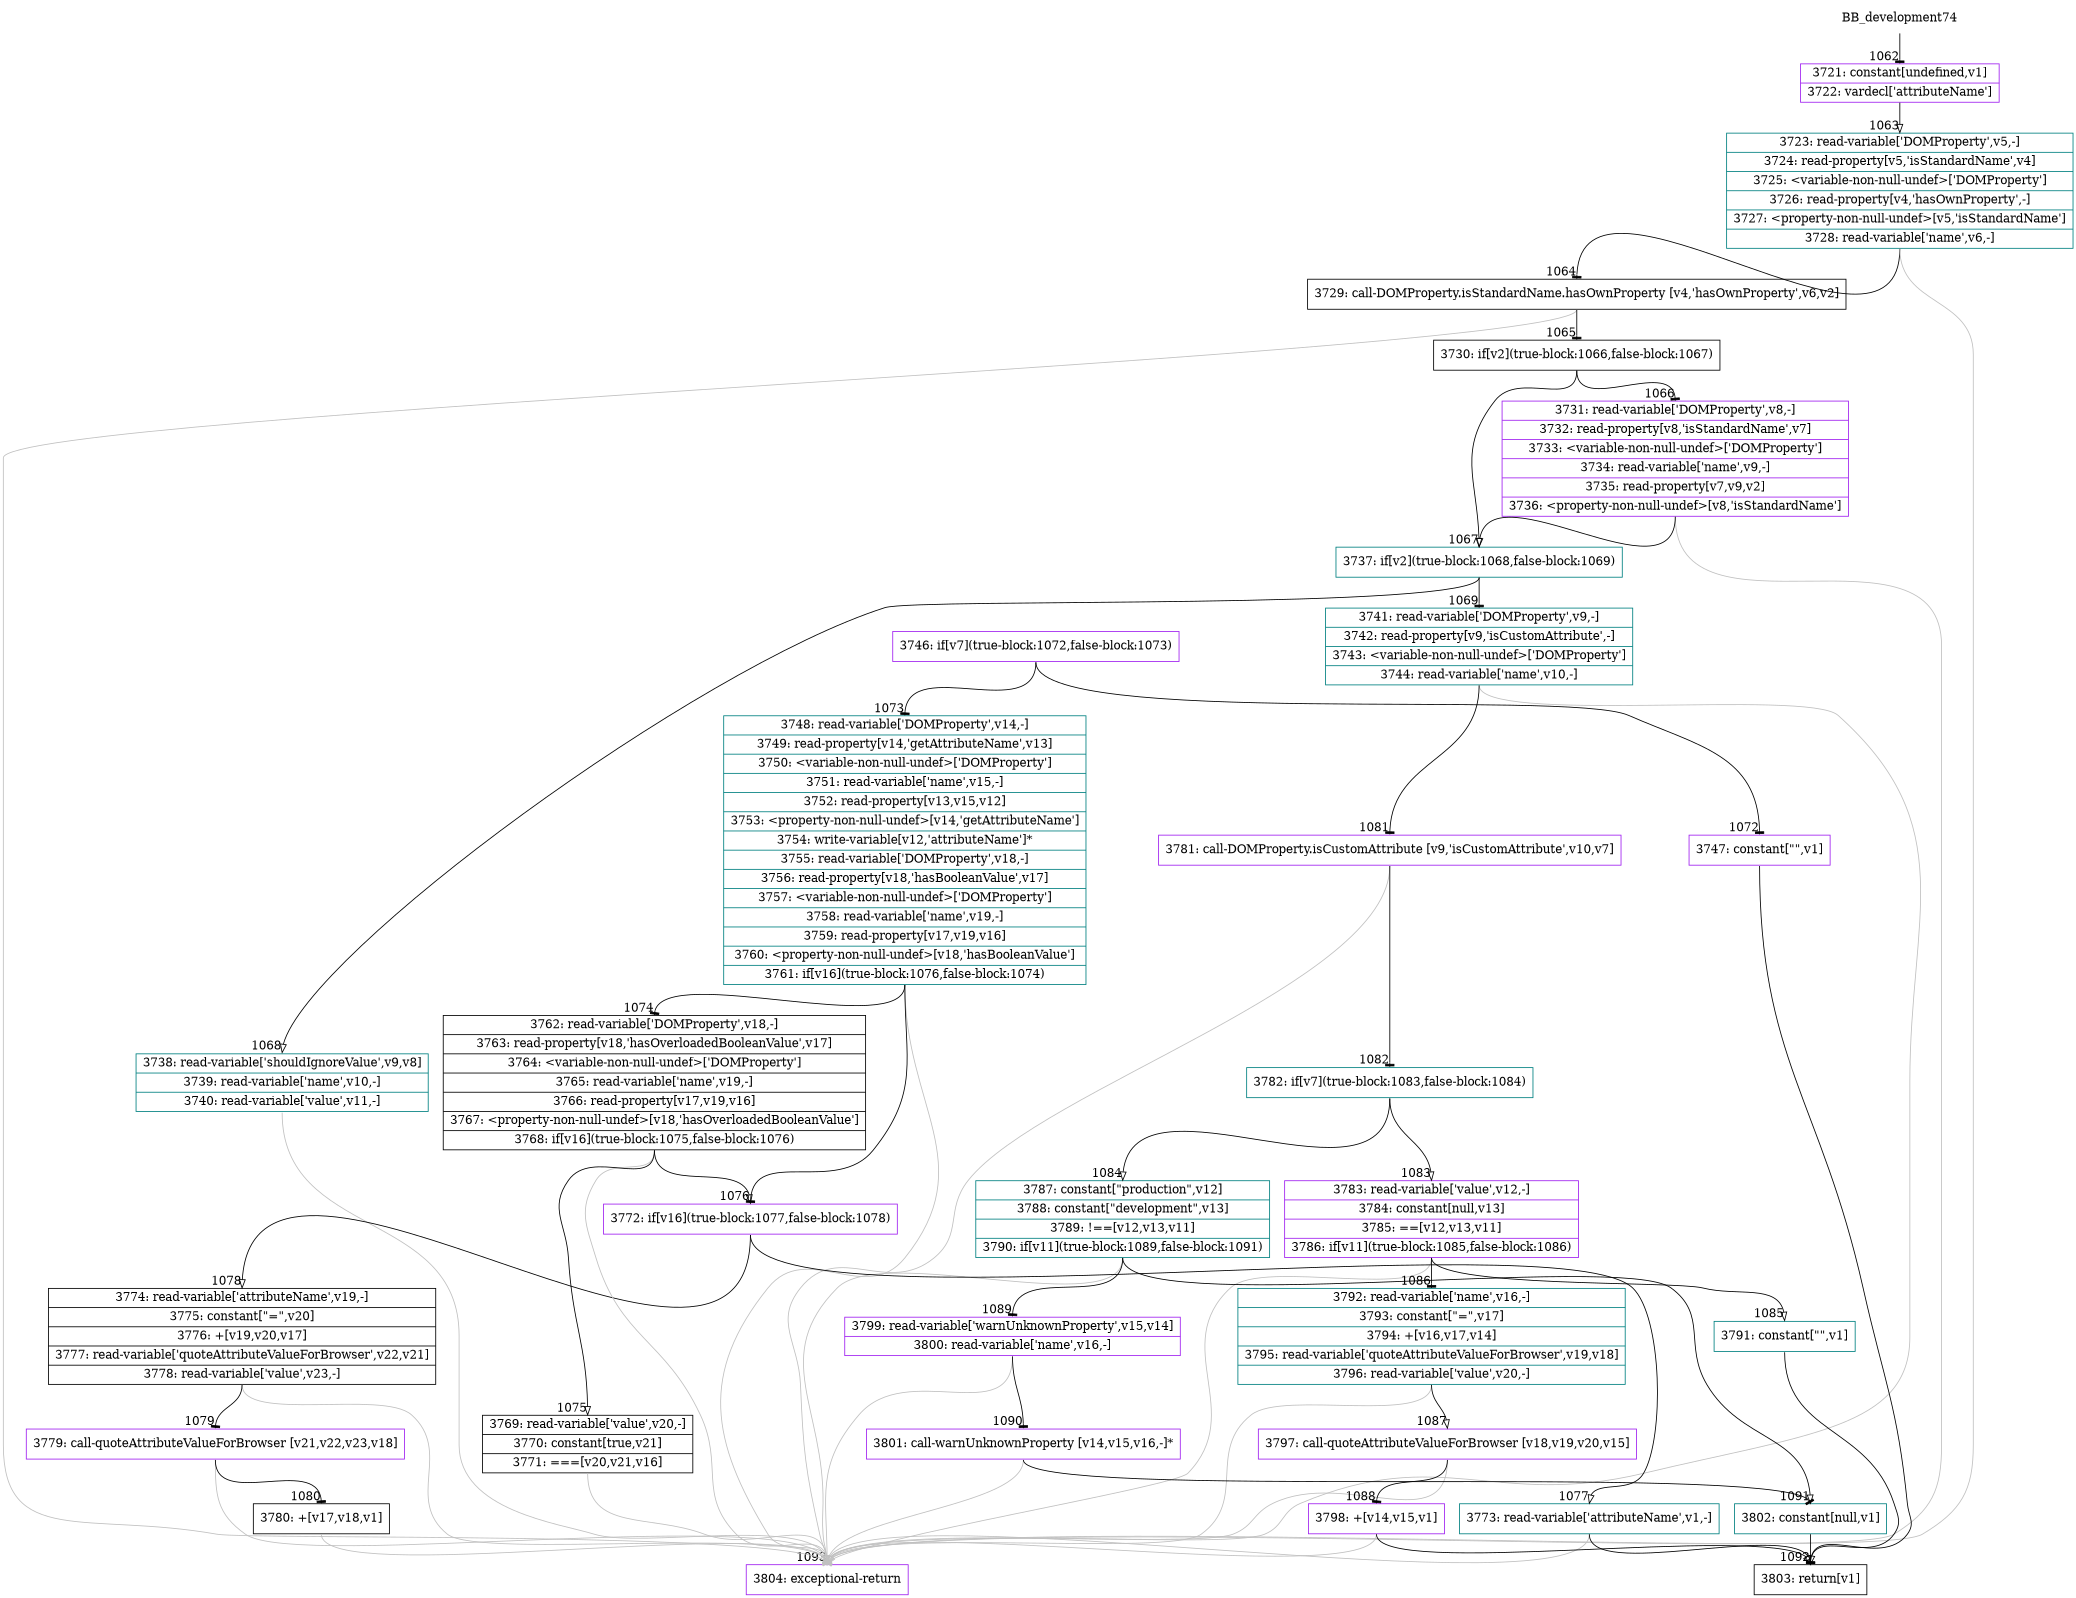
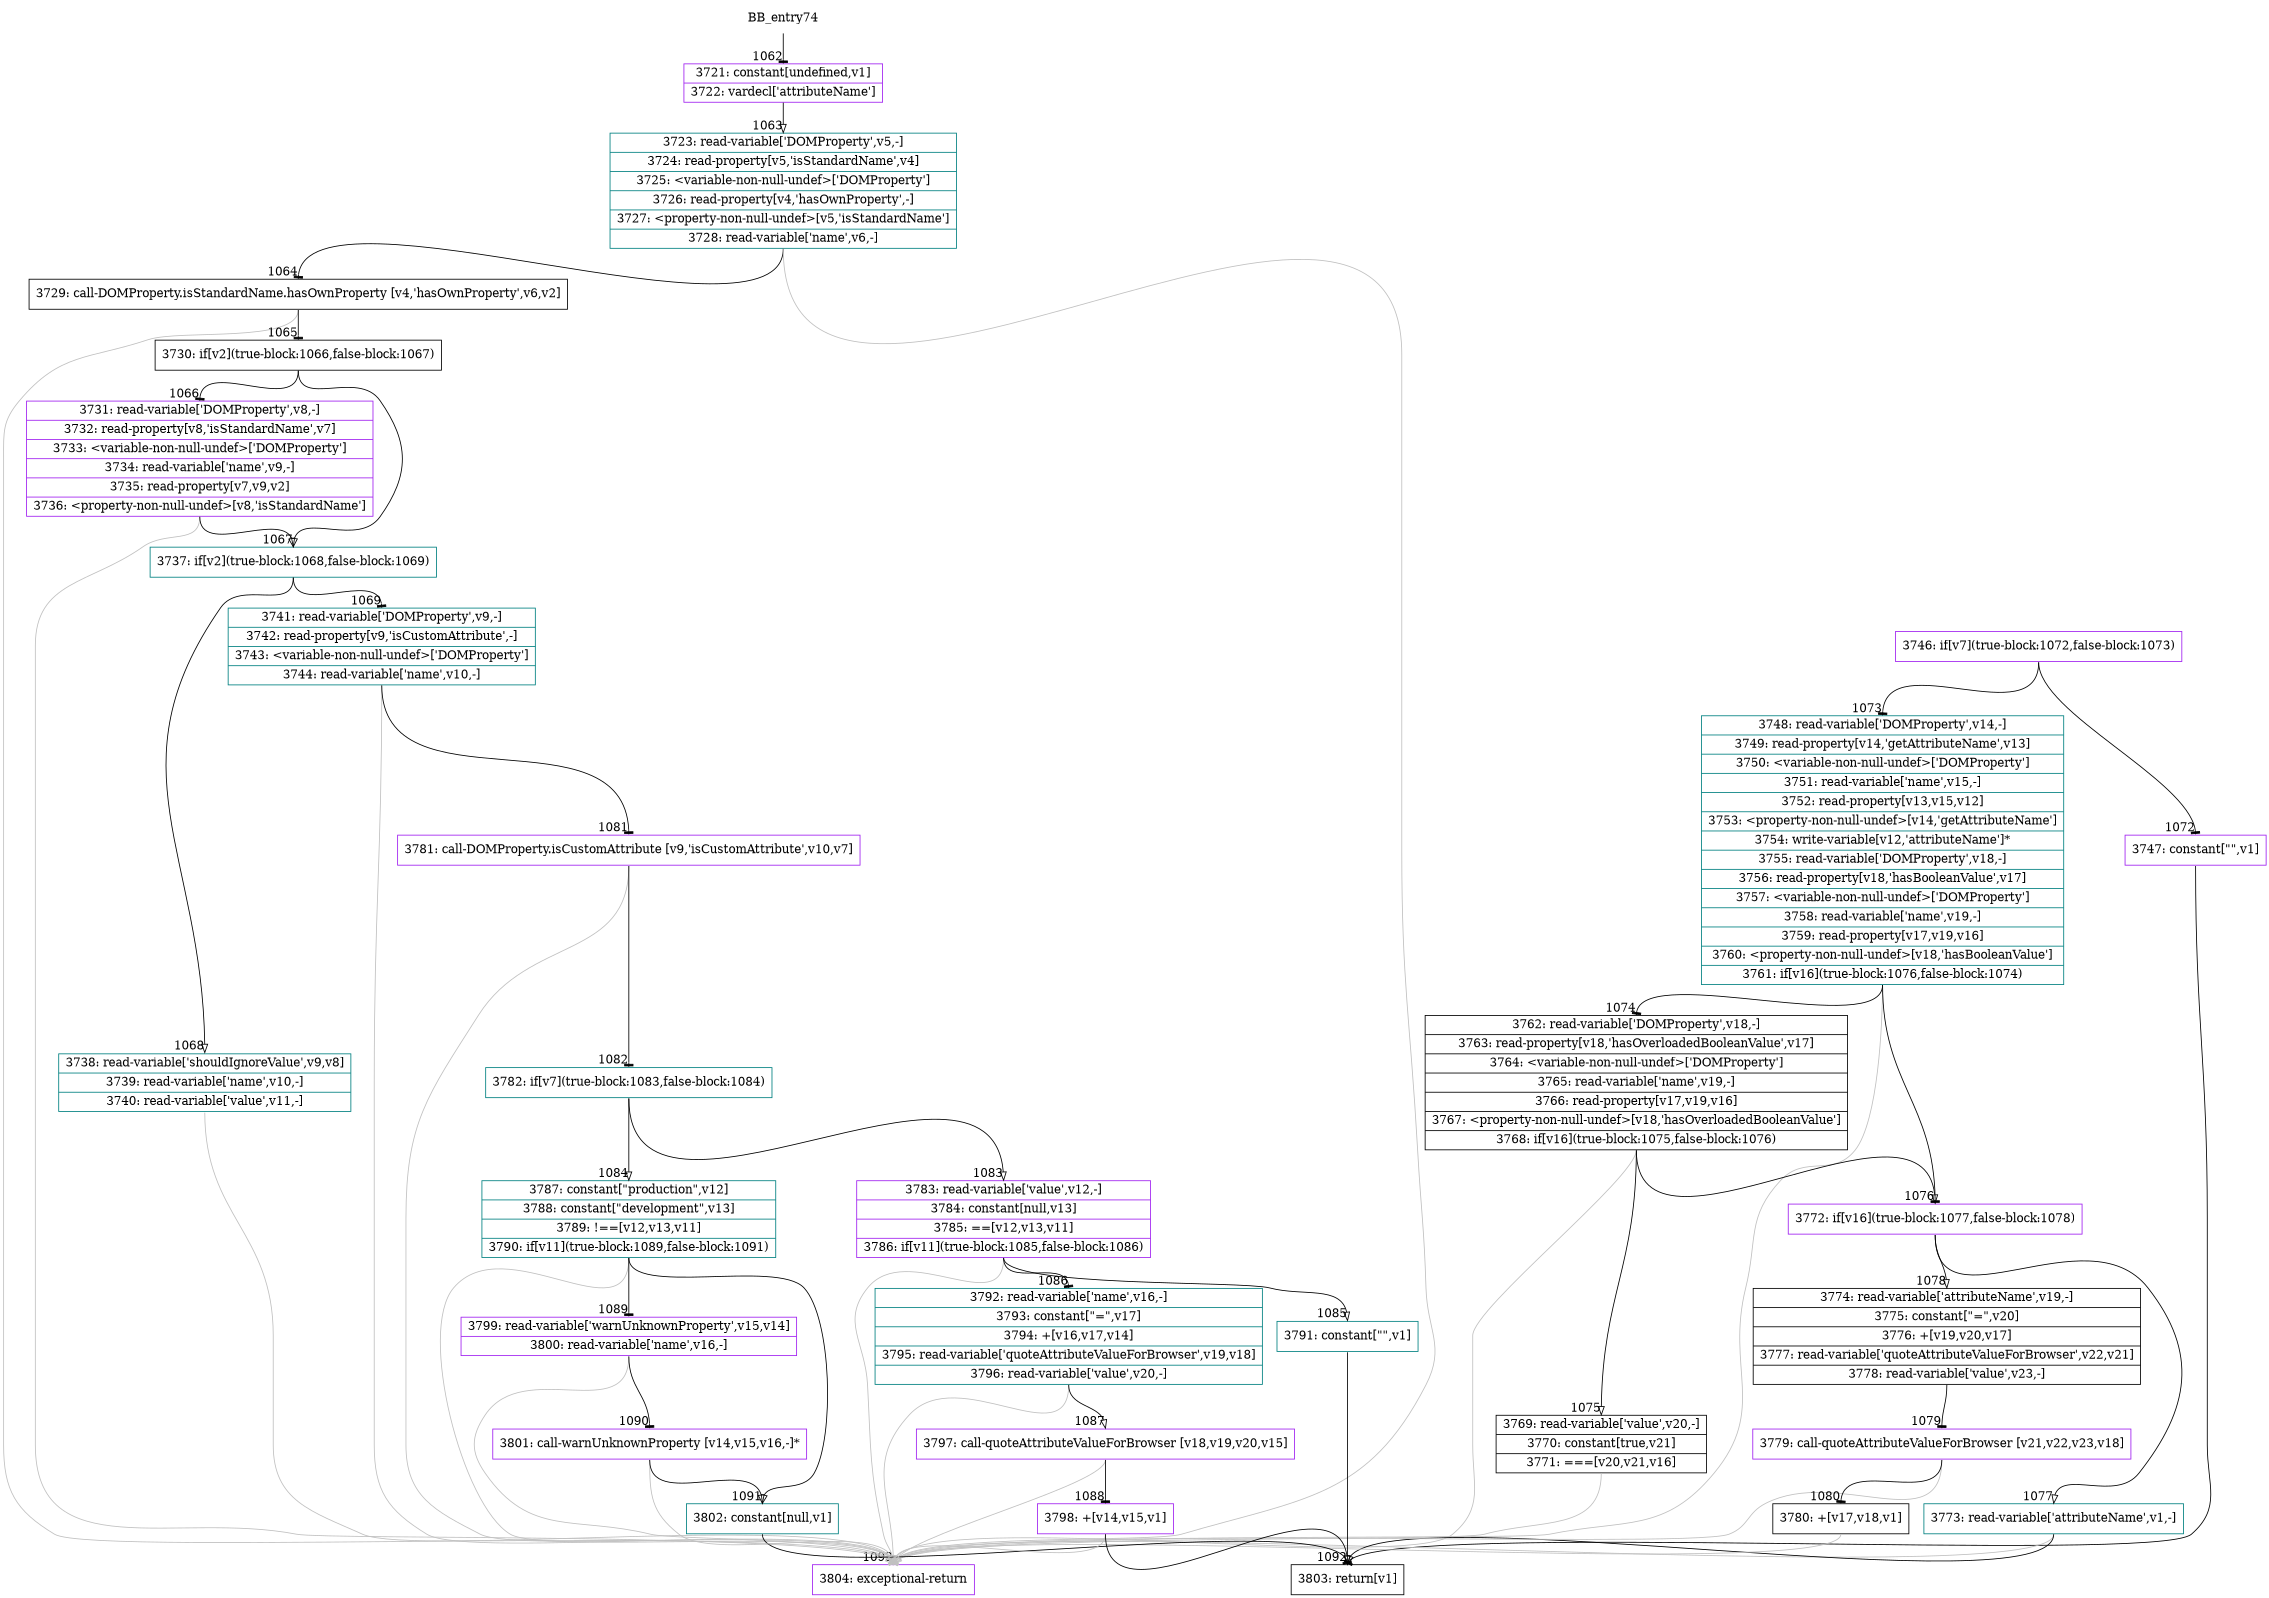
node "BB_development74": label "BB_development74" -> "BB_entry74"
edge "3801: call-warnUnknownProperty [v14,v15,v16,-]*" -> "3802: constant[null,v1]": arrowhead tee -> onormal
edge "3774: read-variable['attributeName',v19,-]" -> "3804: exceptional-return": removed
